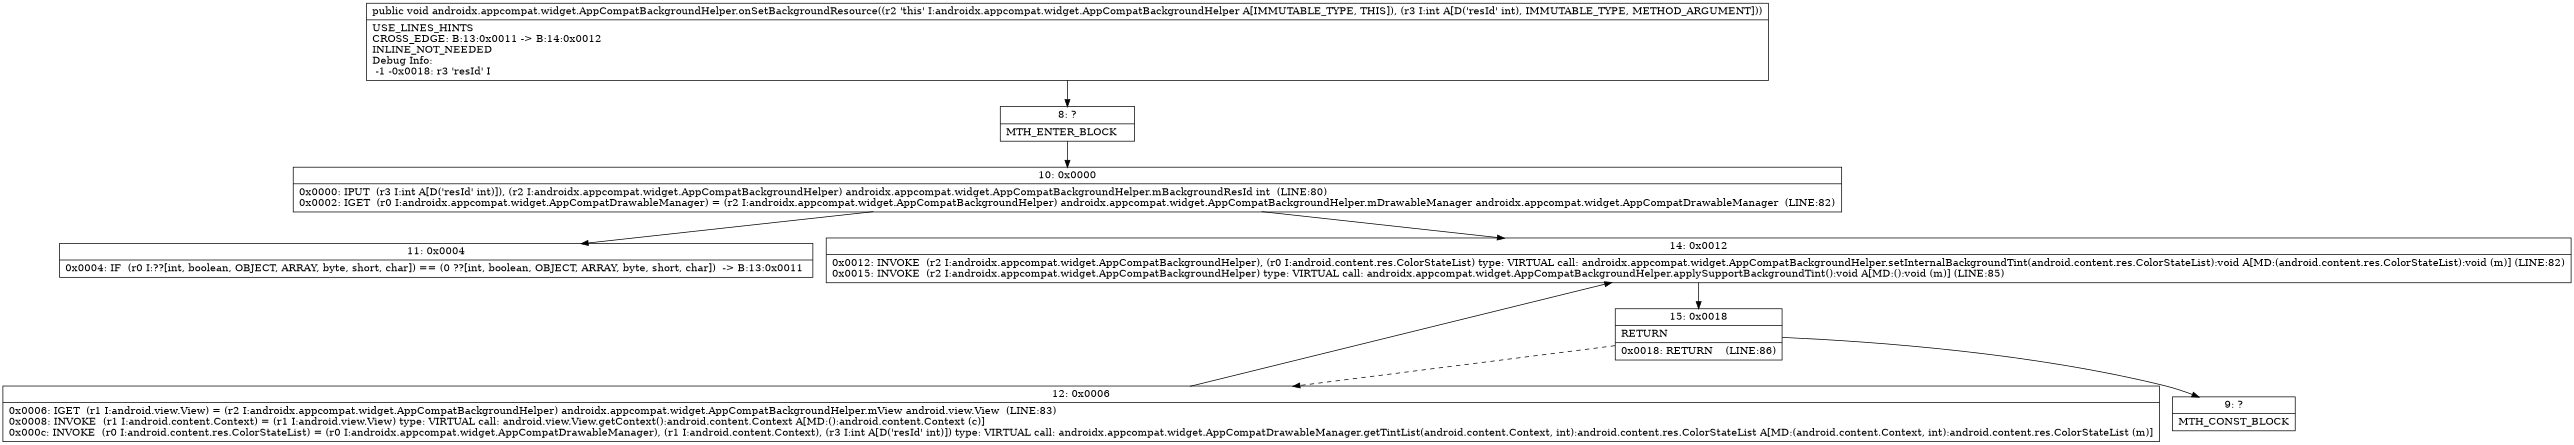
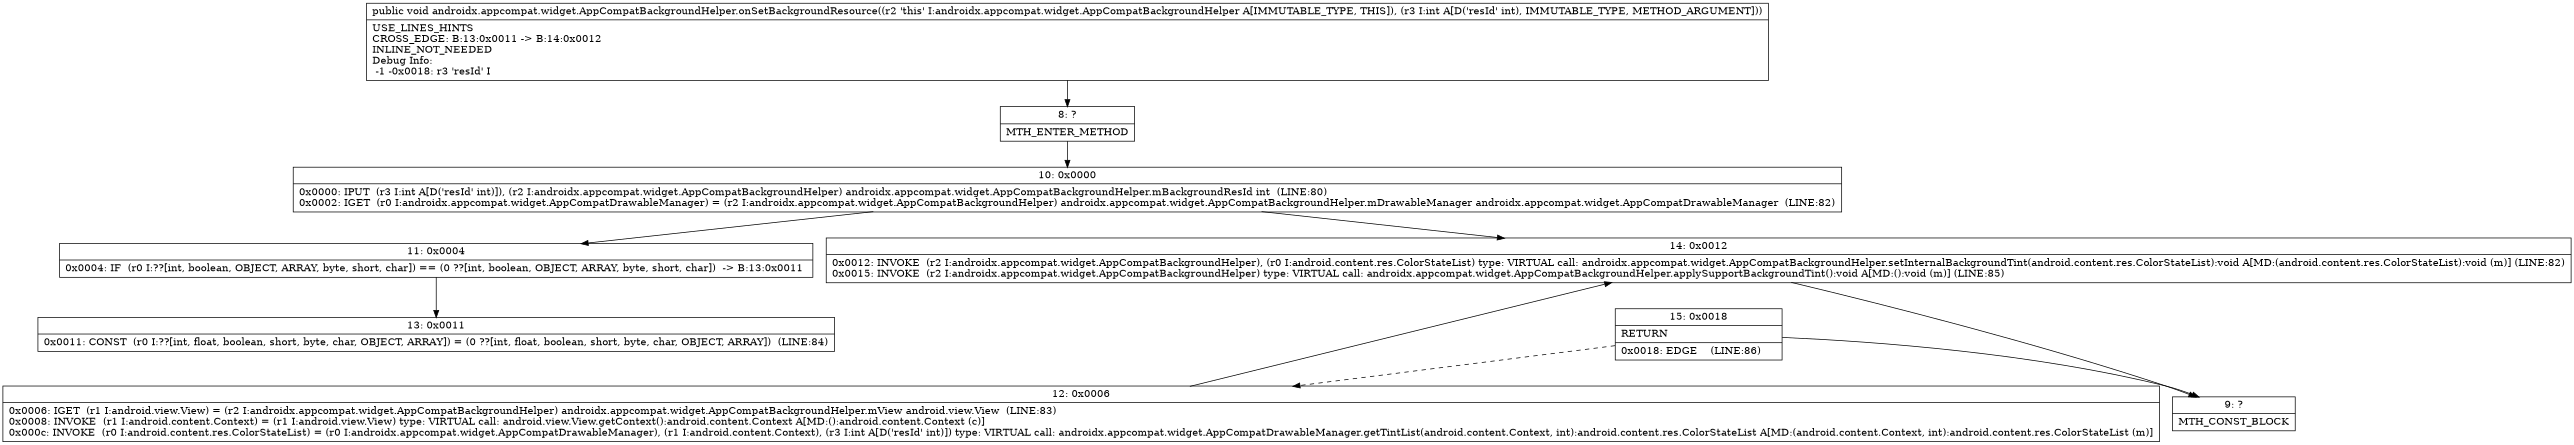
node "8: ?": text "MTH_ENTER_BLOCK" -> "MTH_ENTER_METHOD"
edge "14: 0x0012" -> "15: 0x0018": now "14: 0x0012" -> "9: ?"
node "13: 0x0011": added
node "15: 0x0018": text "0x0018: RETURN    (LINE:86)" -> "0x0018: EDGE    (LINE:86)"
